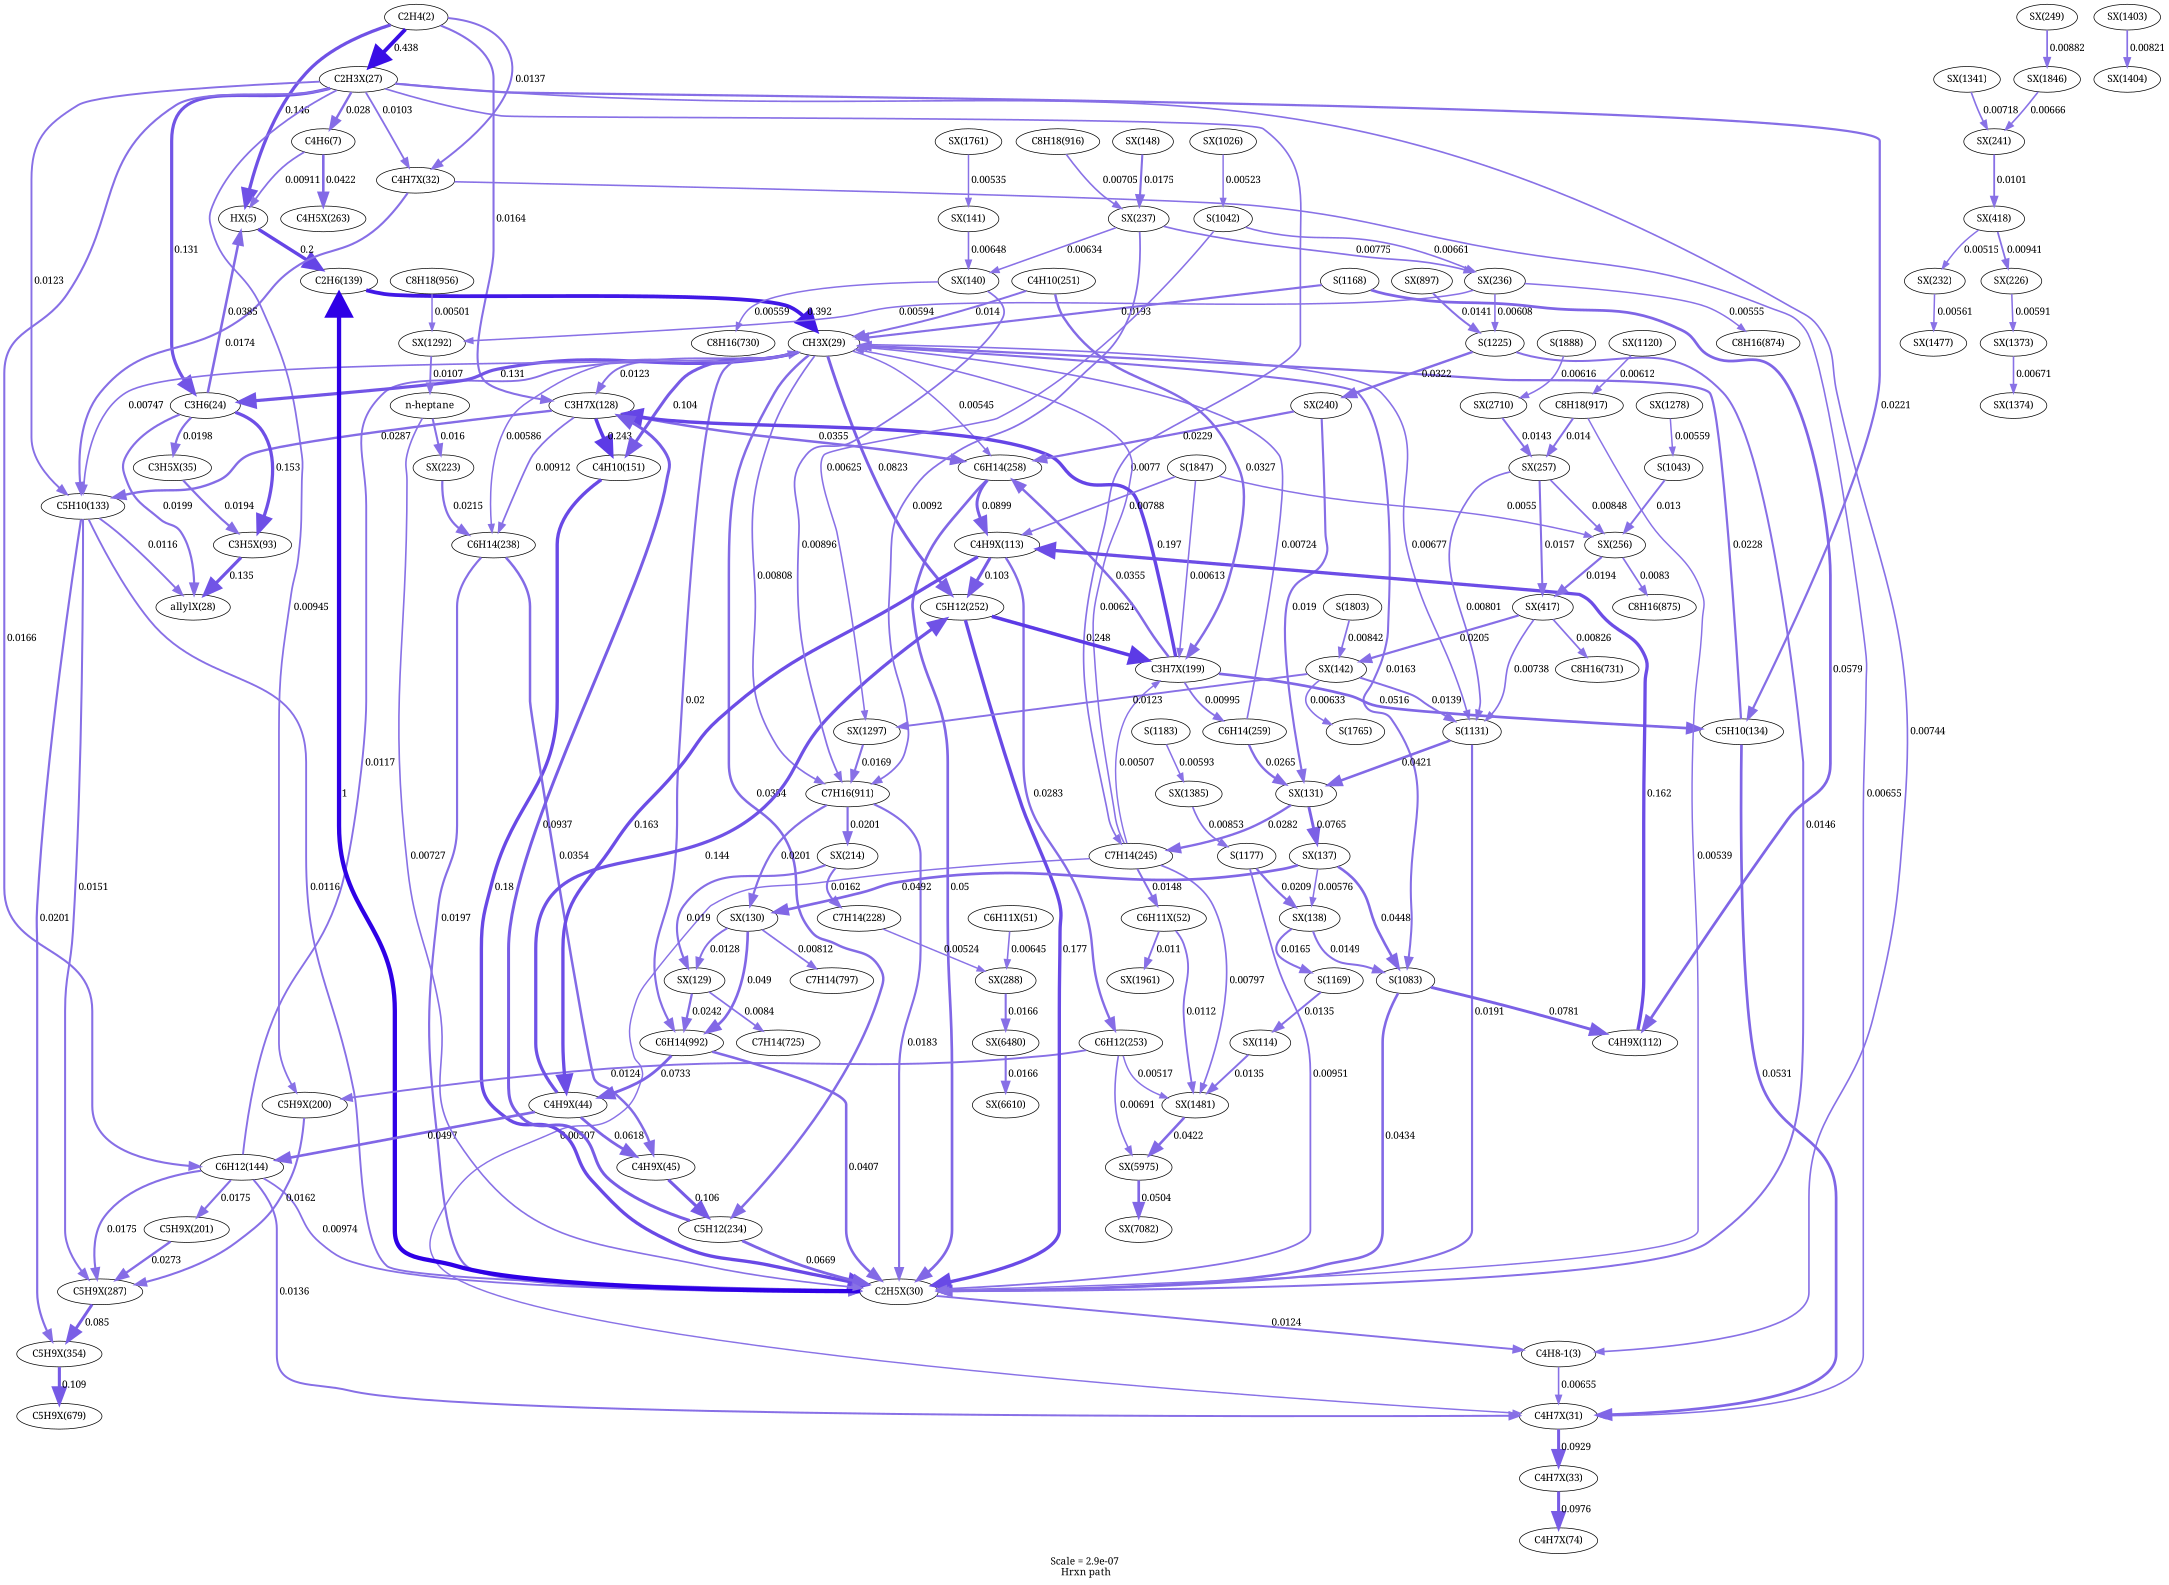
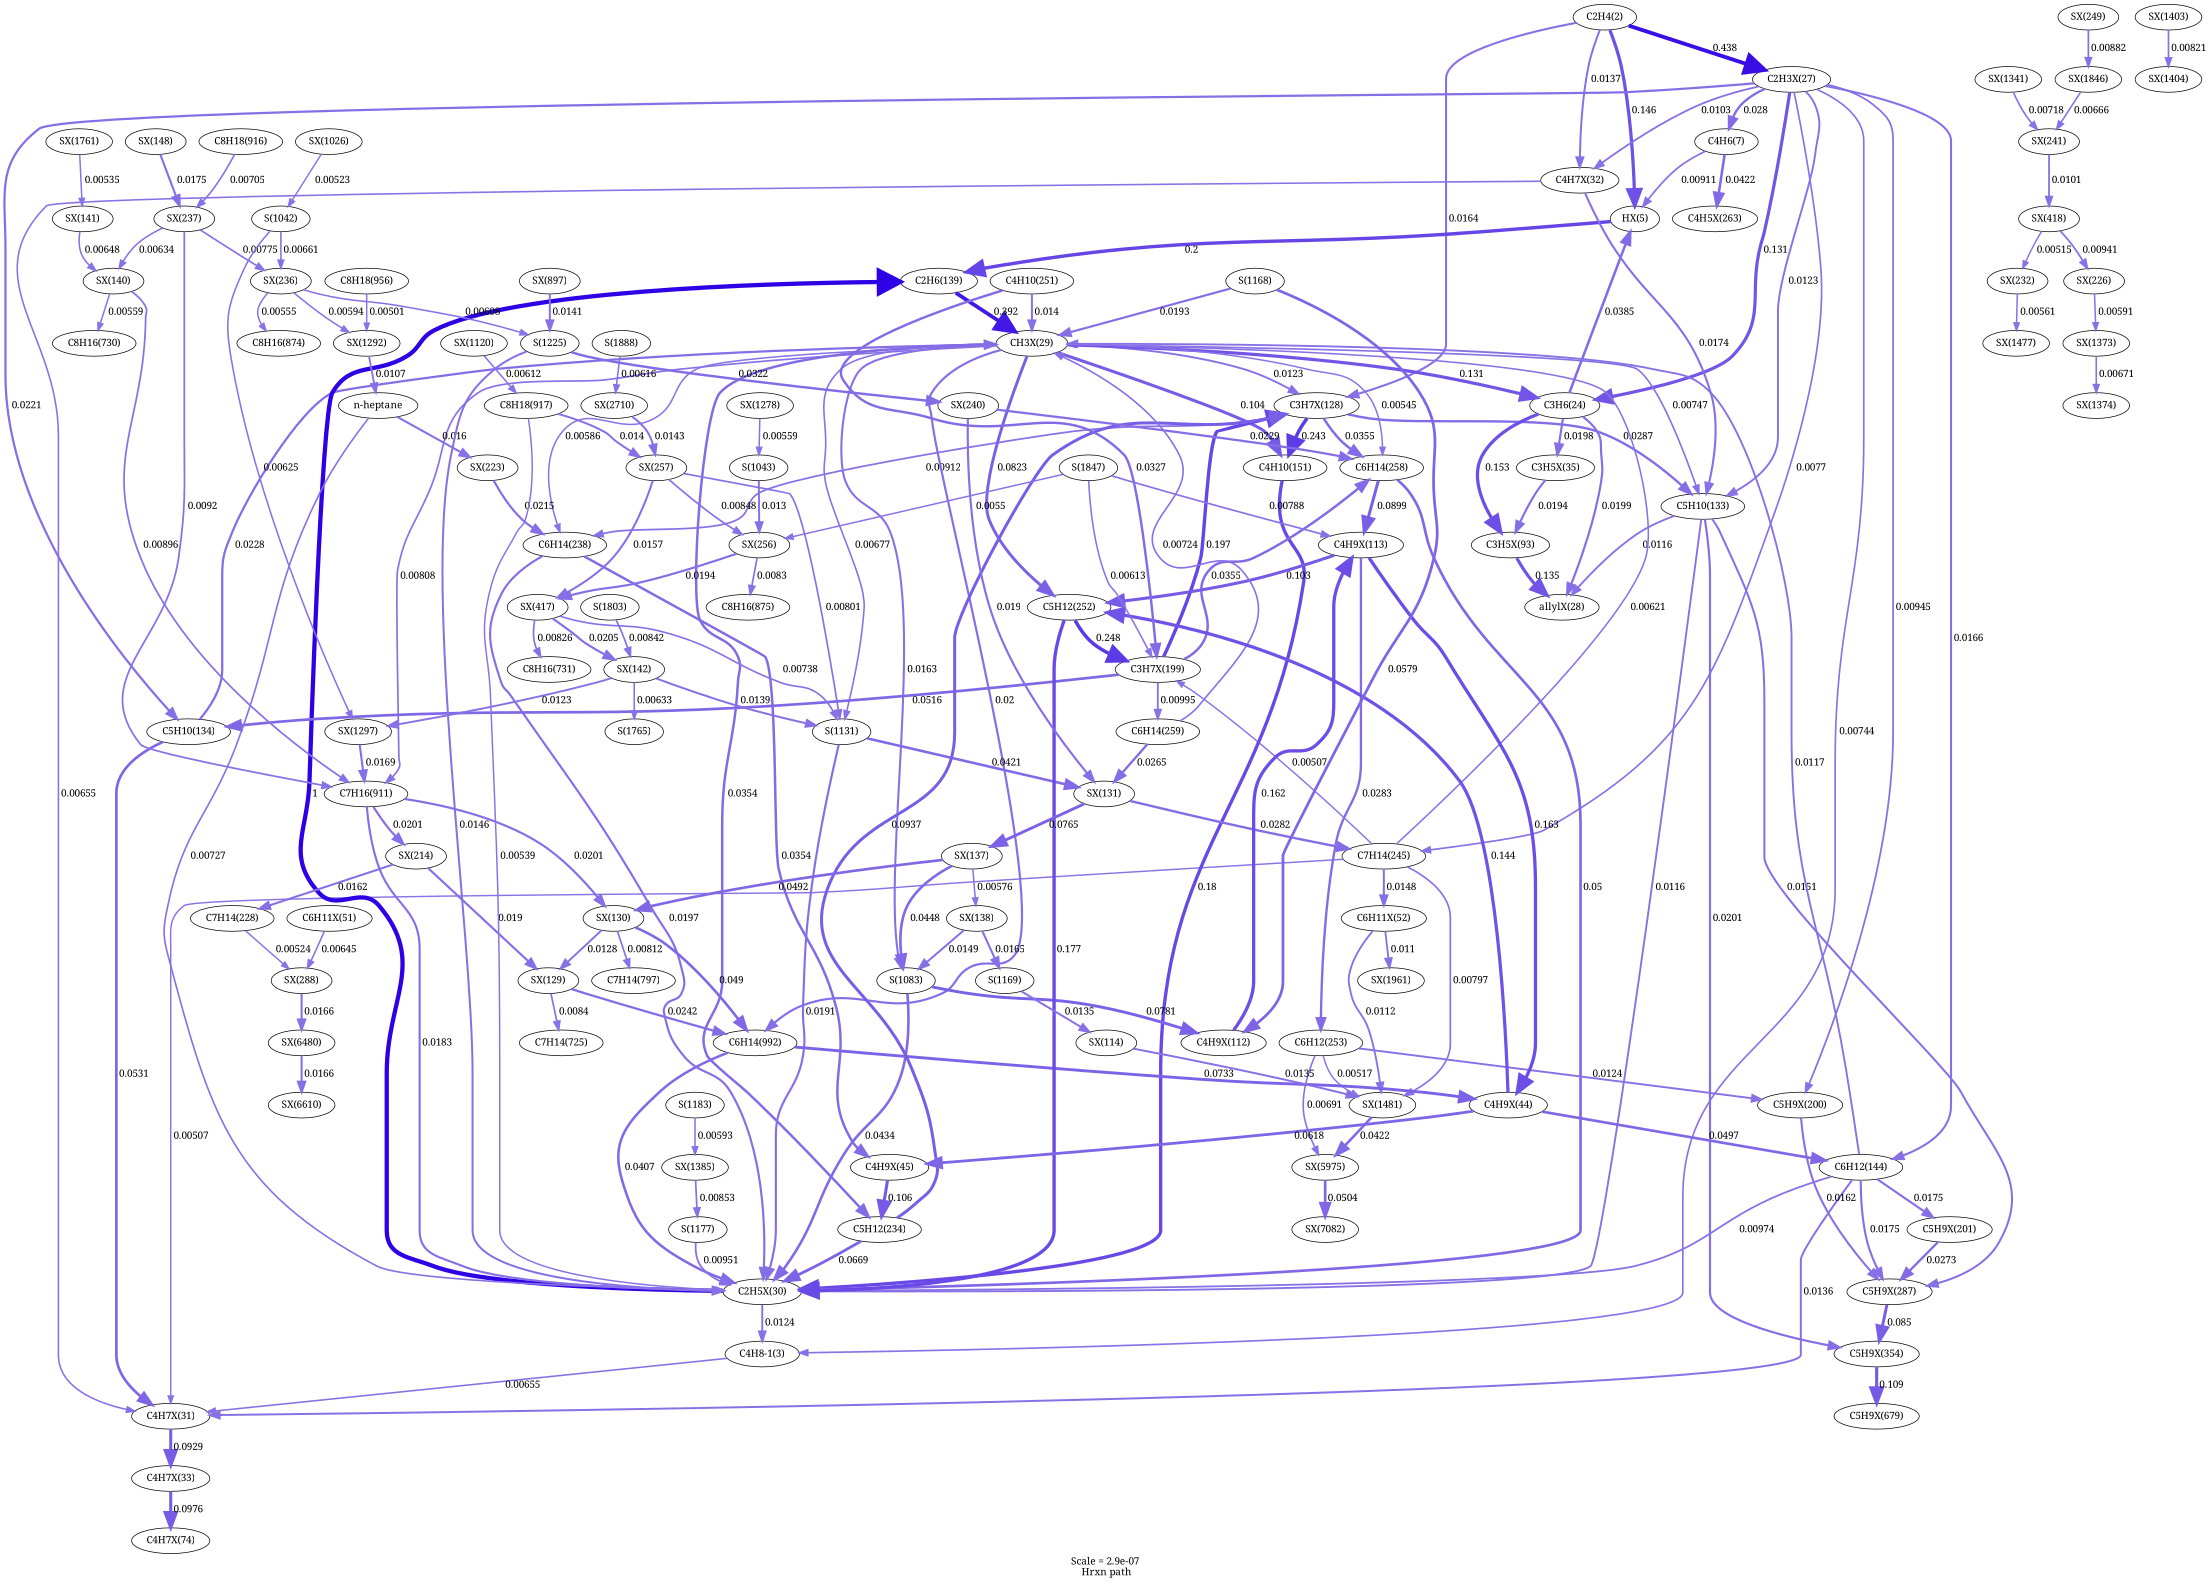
edge "S(1177)" -> "SX(138)": removed, label "0.0209"
